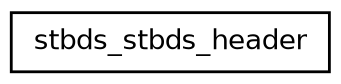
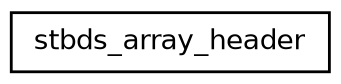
node "stbds_stbds_header": label "stbds_stbds_header" -> "stbds_array_header"
